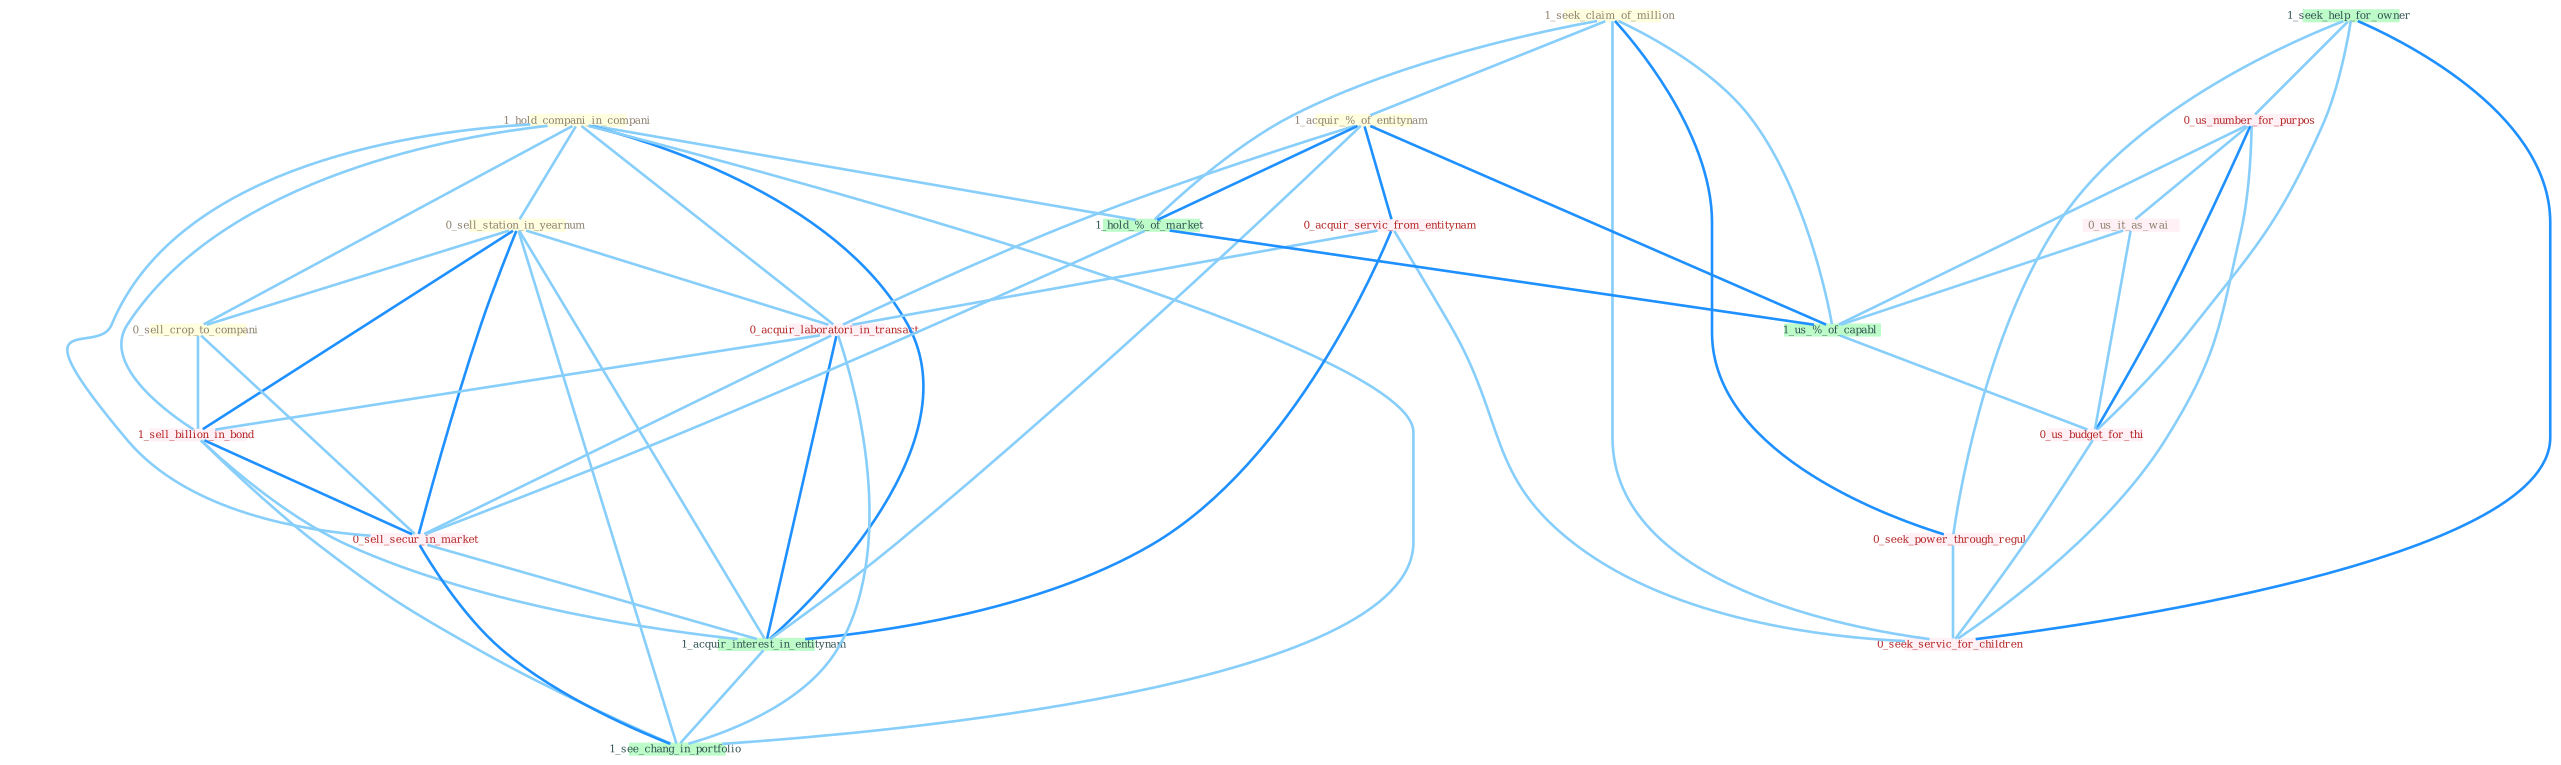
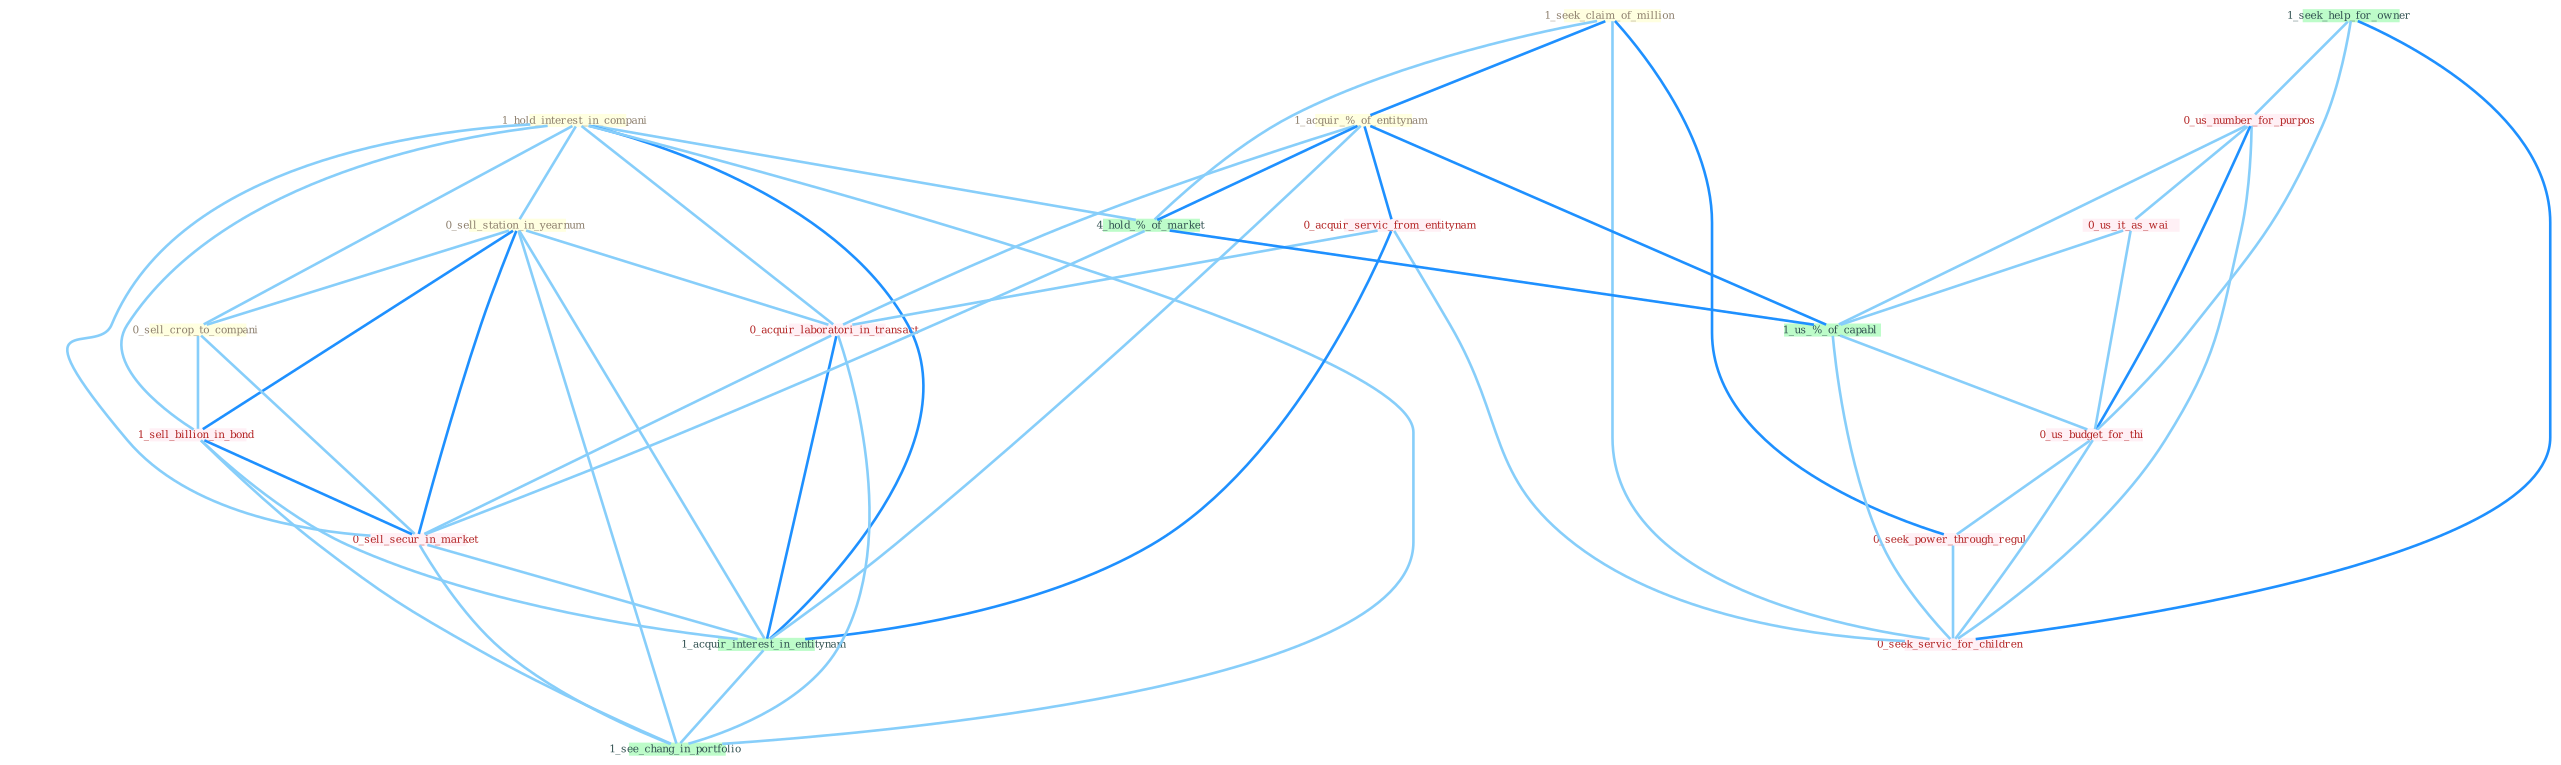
edge "1_seek_claim_of_million" -- "1_acquir_%_of_entitynam": color #87cefa -> #1e90ff
node "1_hold_compani_in_compani": label "1_hold_compani_in_compani" -> "1_hold_interest_in_compani"
edge "1_seek_claim_of_million" -- "1_us_%_of_capabl": now "0_seek_servic_for_children" -- "1_us_%_of_capabl"
edge "1_seek_help_for_owner" -- "0_seek_power_through_regul": now "0_us_budget_for_thi" -- "0_seek_power_through_regul"
node "1_hold_%_of_market": label "1_hold_%_of_market" -> "4_hold_%_of_market"
node "0_us_it_as_wai": fontcolor #8b7d6b -> #b22222
edge "0_acquir_laboratori_in_transact" -- "1_sell_billion_in_bond": removed
edge "0_sell_secur_in_market" -- "1_see_chang_in_portfolio": color #1e90ff -> #87cefa
